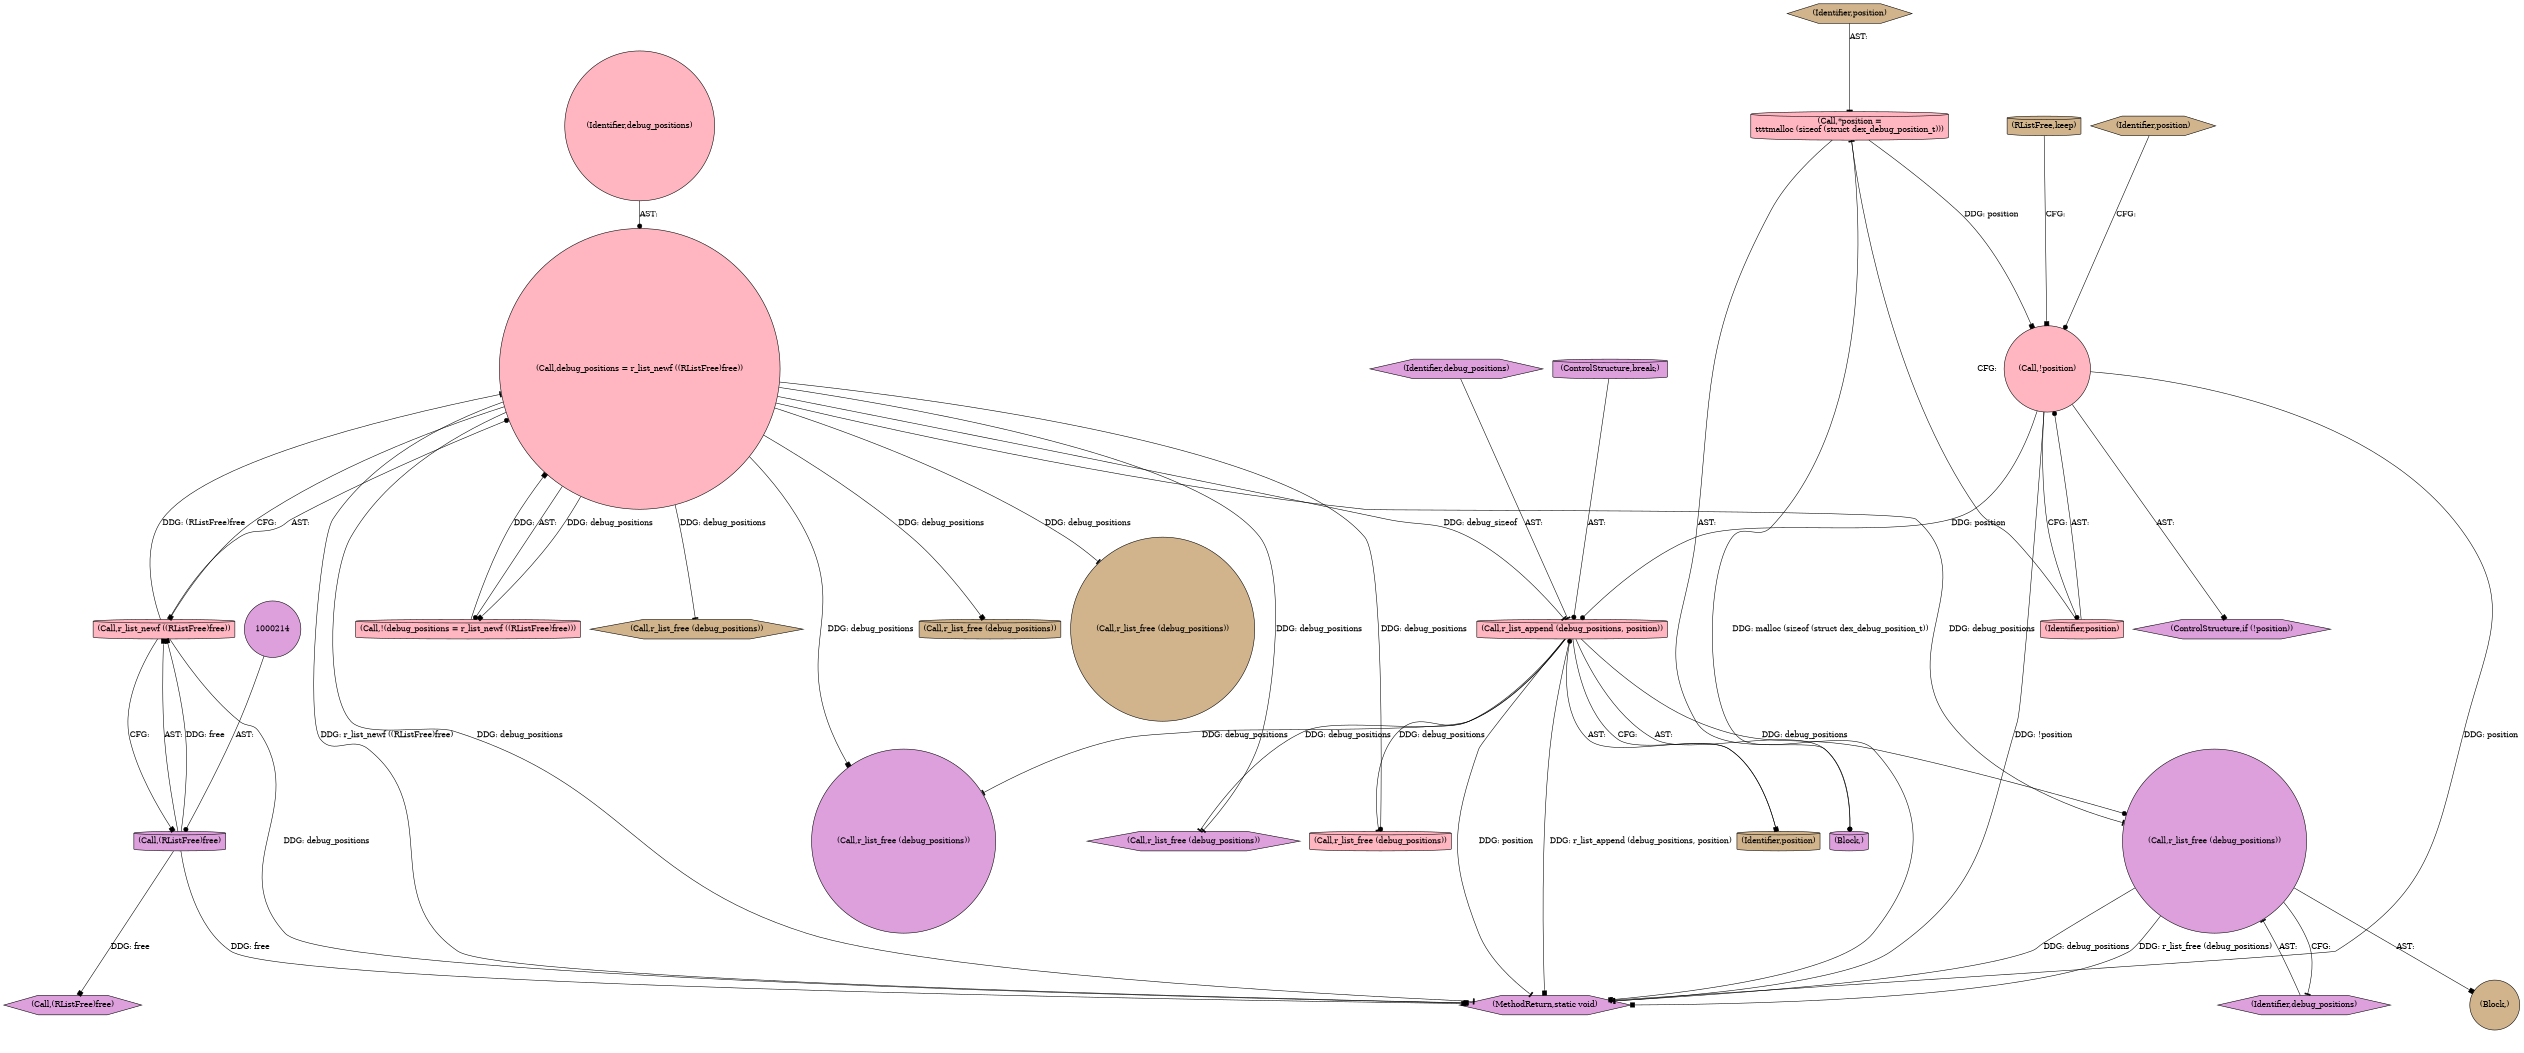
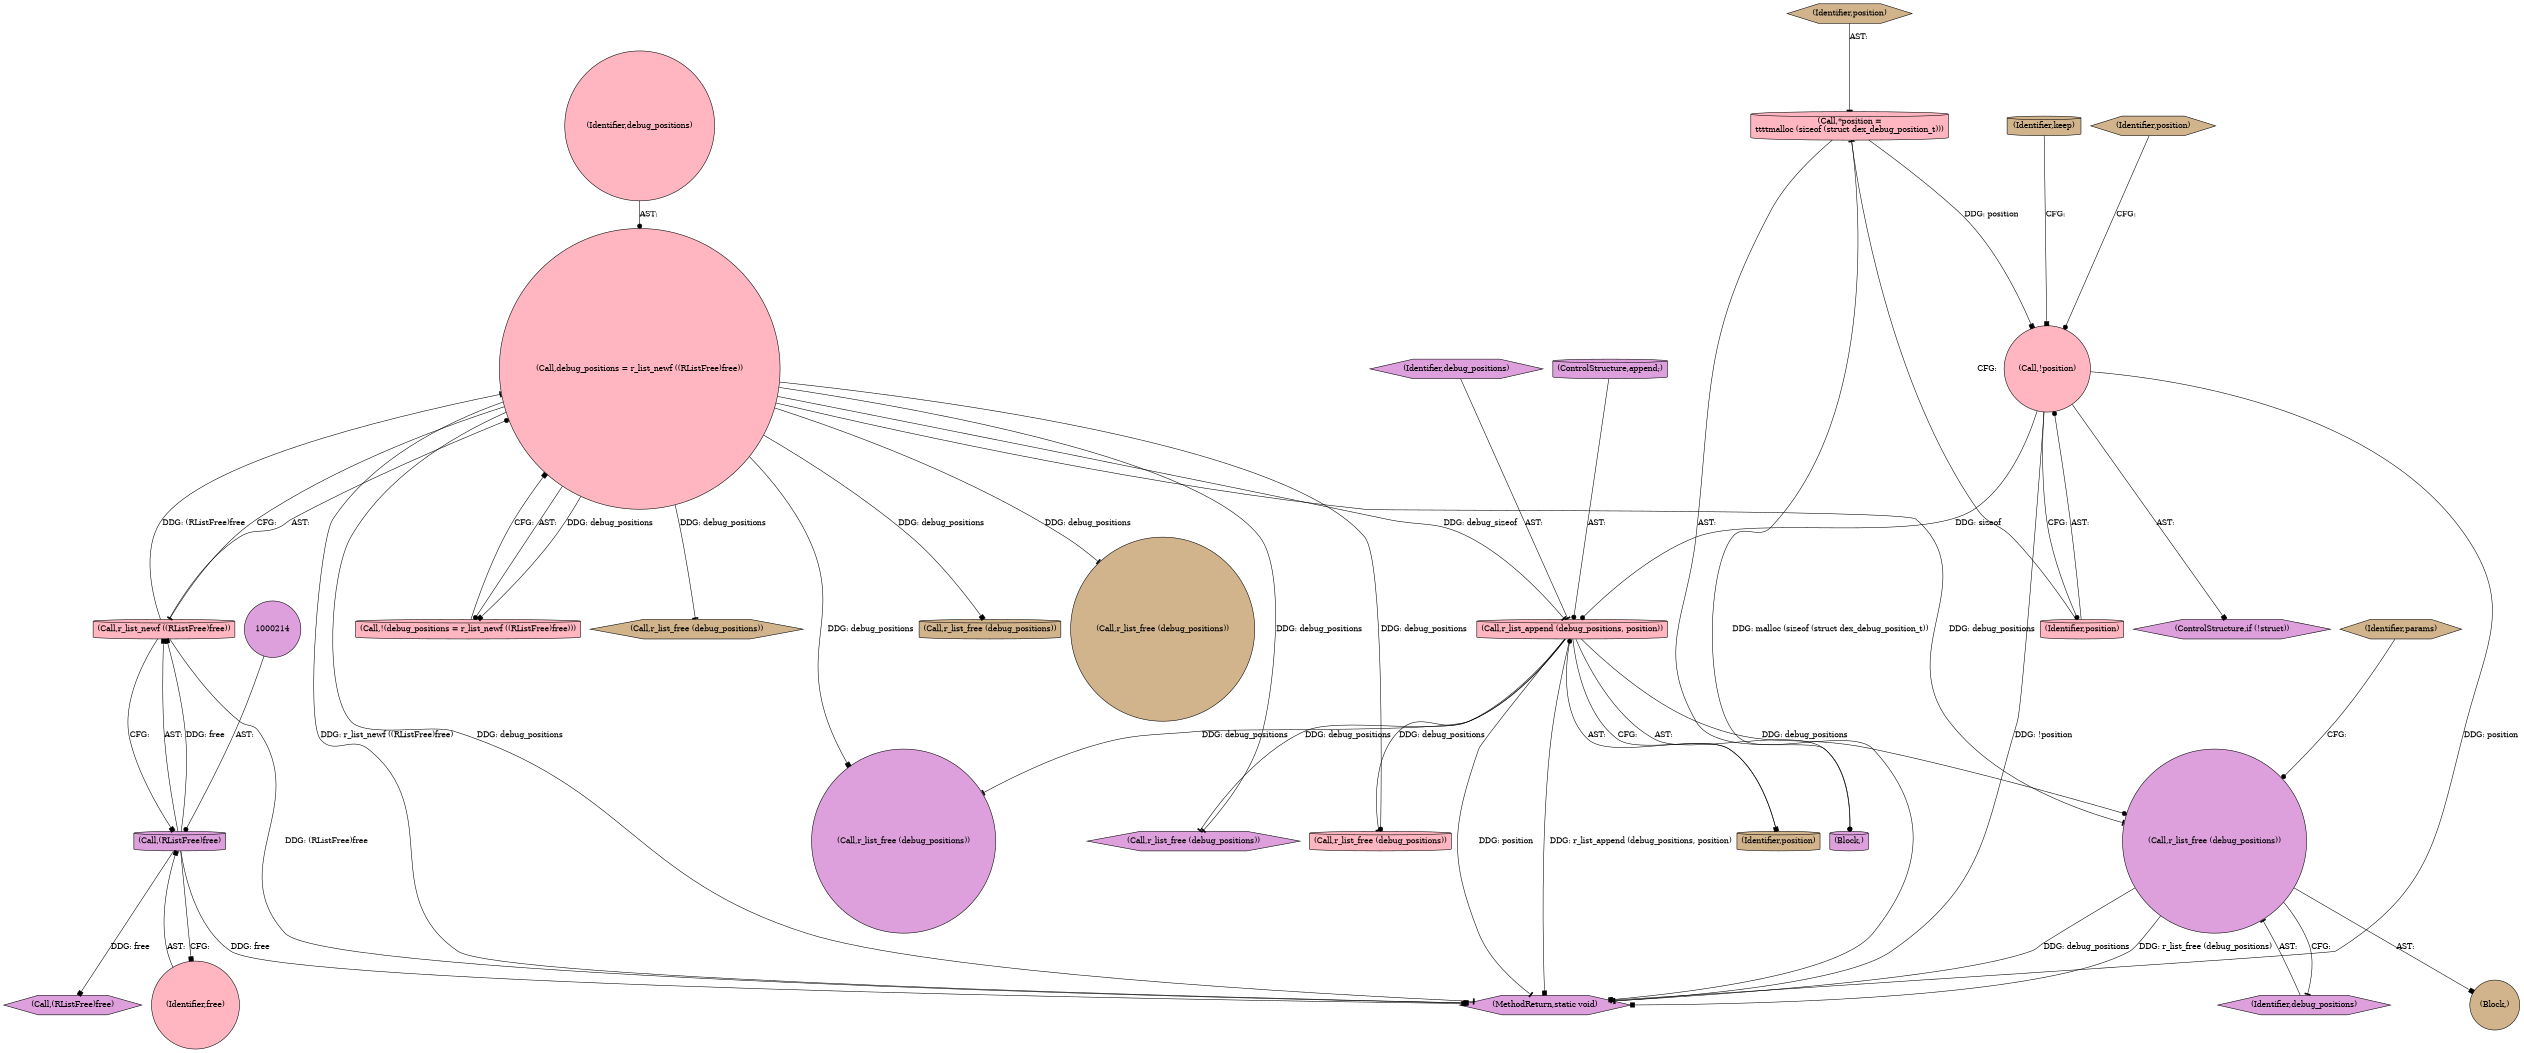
node "(RListFree,keep)": label "(RListFree,keep)" -> "(Identifier,keep)"
node "(ControlStructure,break;)": label "(ControlStructure,break;)" -> "(ControlStructure,append;)"
edge "(Call,debug_positions = r_list_newf ((RListFree)free))" -> "(Call,r_list_newf ((RListFree)free))": arrowhead box -> tee
edge "(Call,!(debug_positions = r_list_newf ((RListFree)free)))" -> "(Call,debug_positions = r_list_newf ((RListFree)free))": label "DDG: " -> "CFG: "
edge "(Call,!position)" -> "(Call,r_list_append (debug_positions, position))": label "DDG: position" -> "DDG: sizeof"
node "(ControlStructure,if (!position))": label "(ControlStructure,if (!position))" -> "(ControlStructure,if (!struct))"
node "(Identifier,params)": added
edge "(Call,r_list_newf ((RListFree)free))" -> "(MethodReturn,static void)": label "DDG: debug_positions" -> "DDG: (RListFree)free"
node "(Identifier,free)": added
